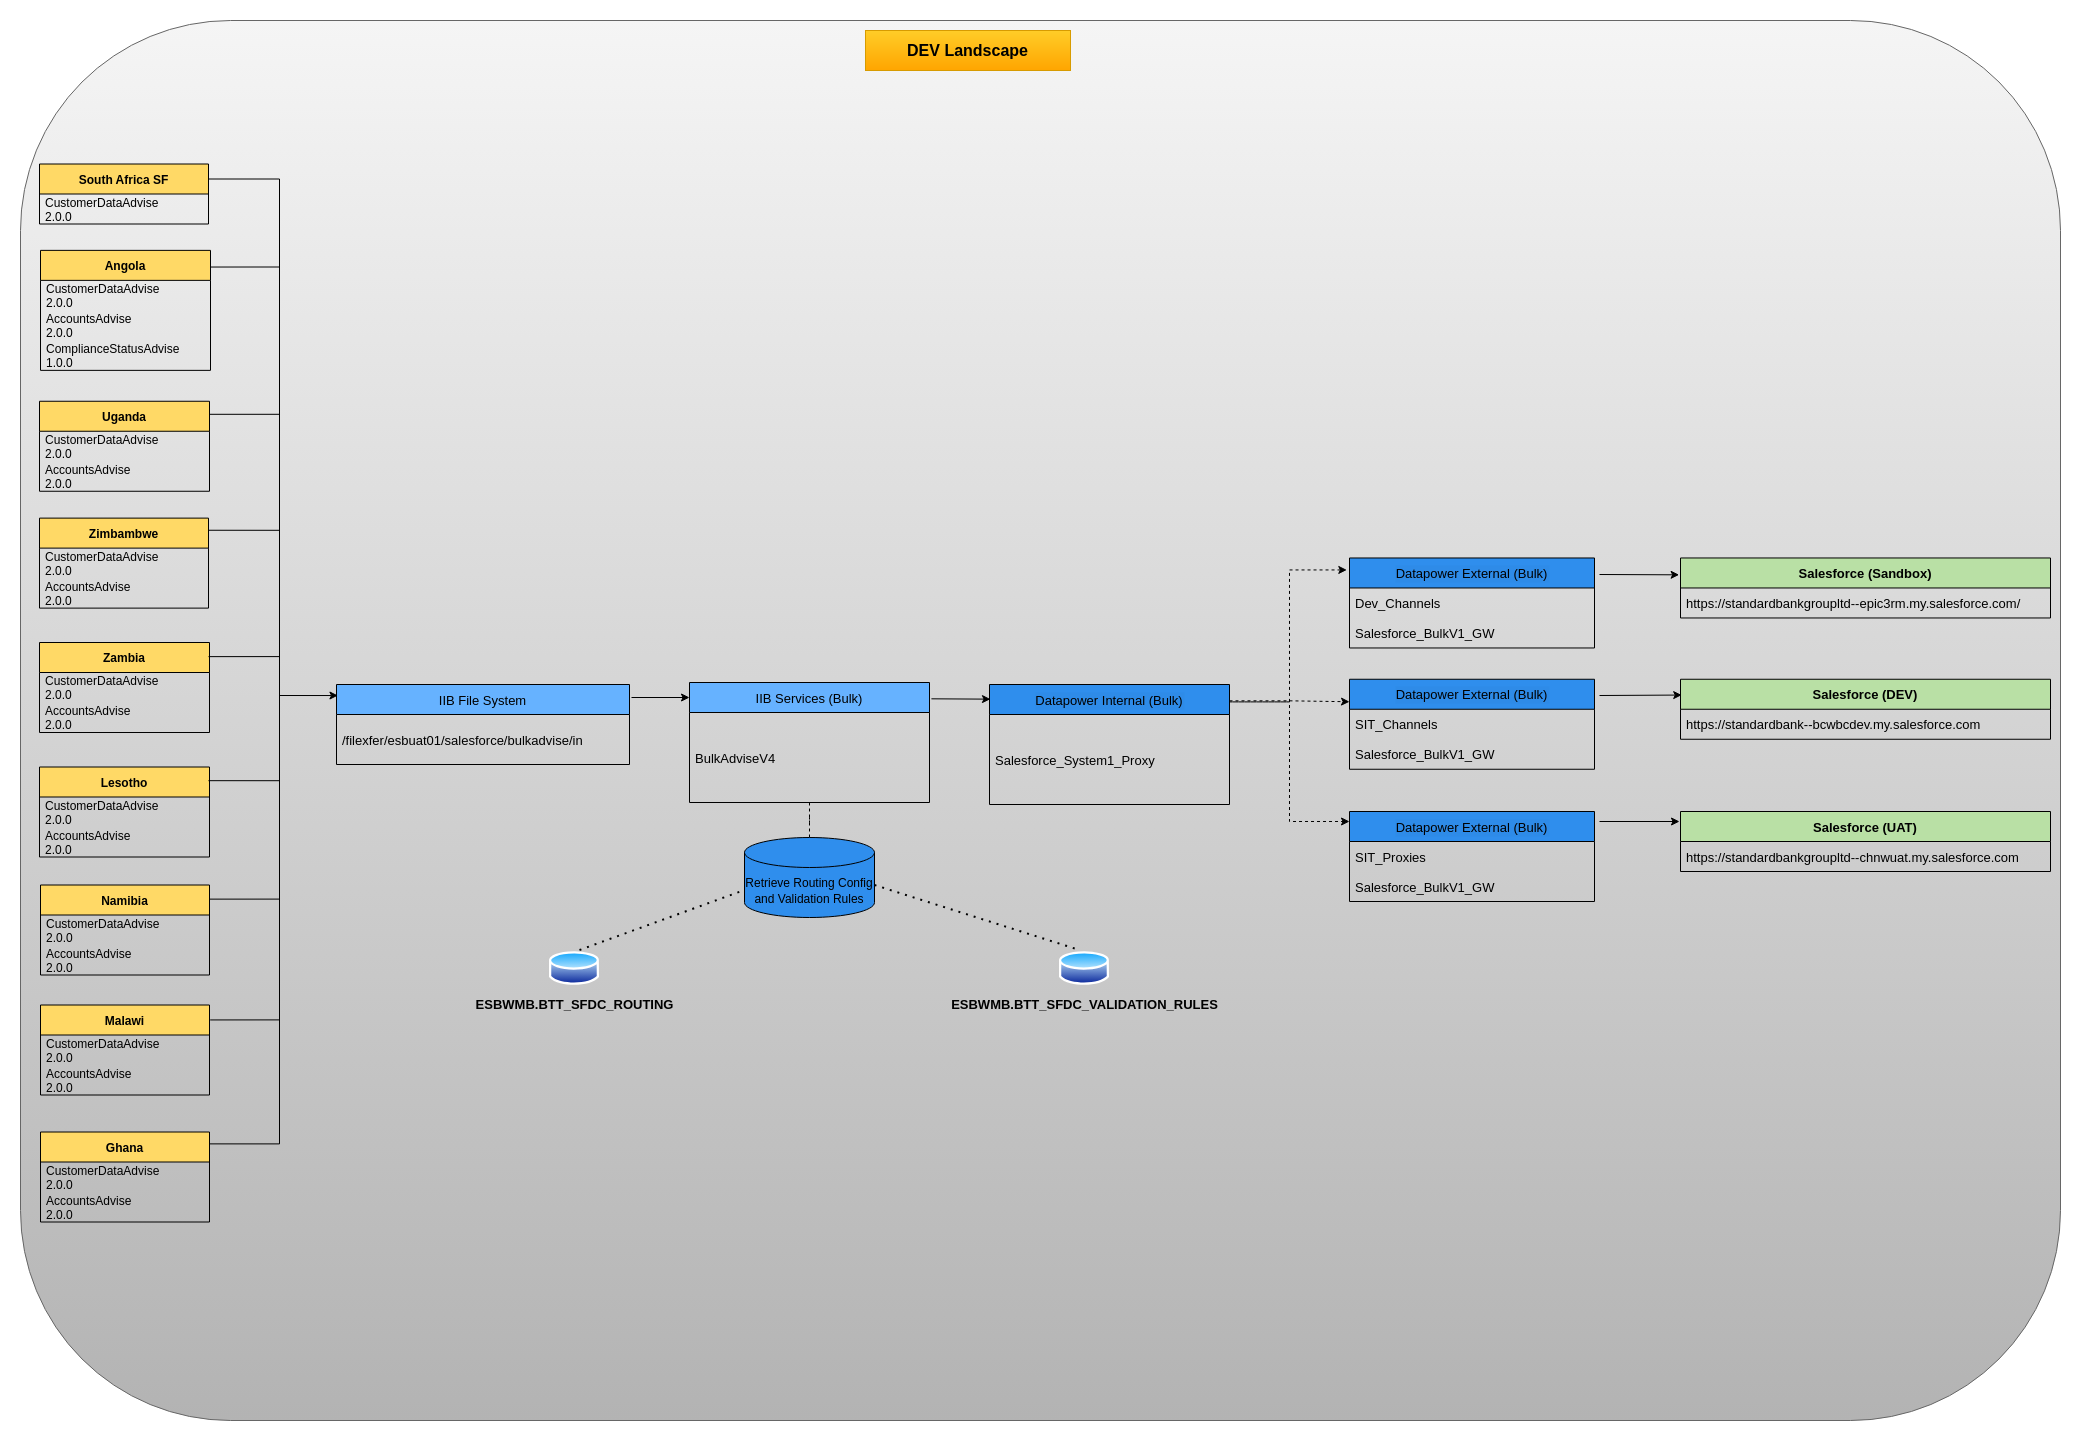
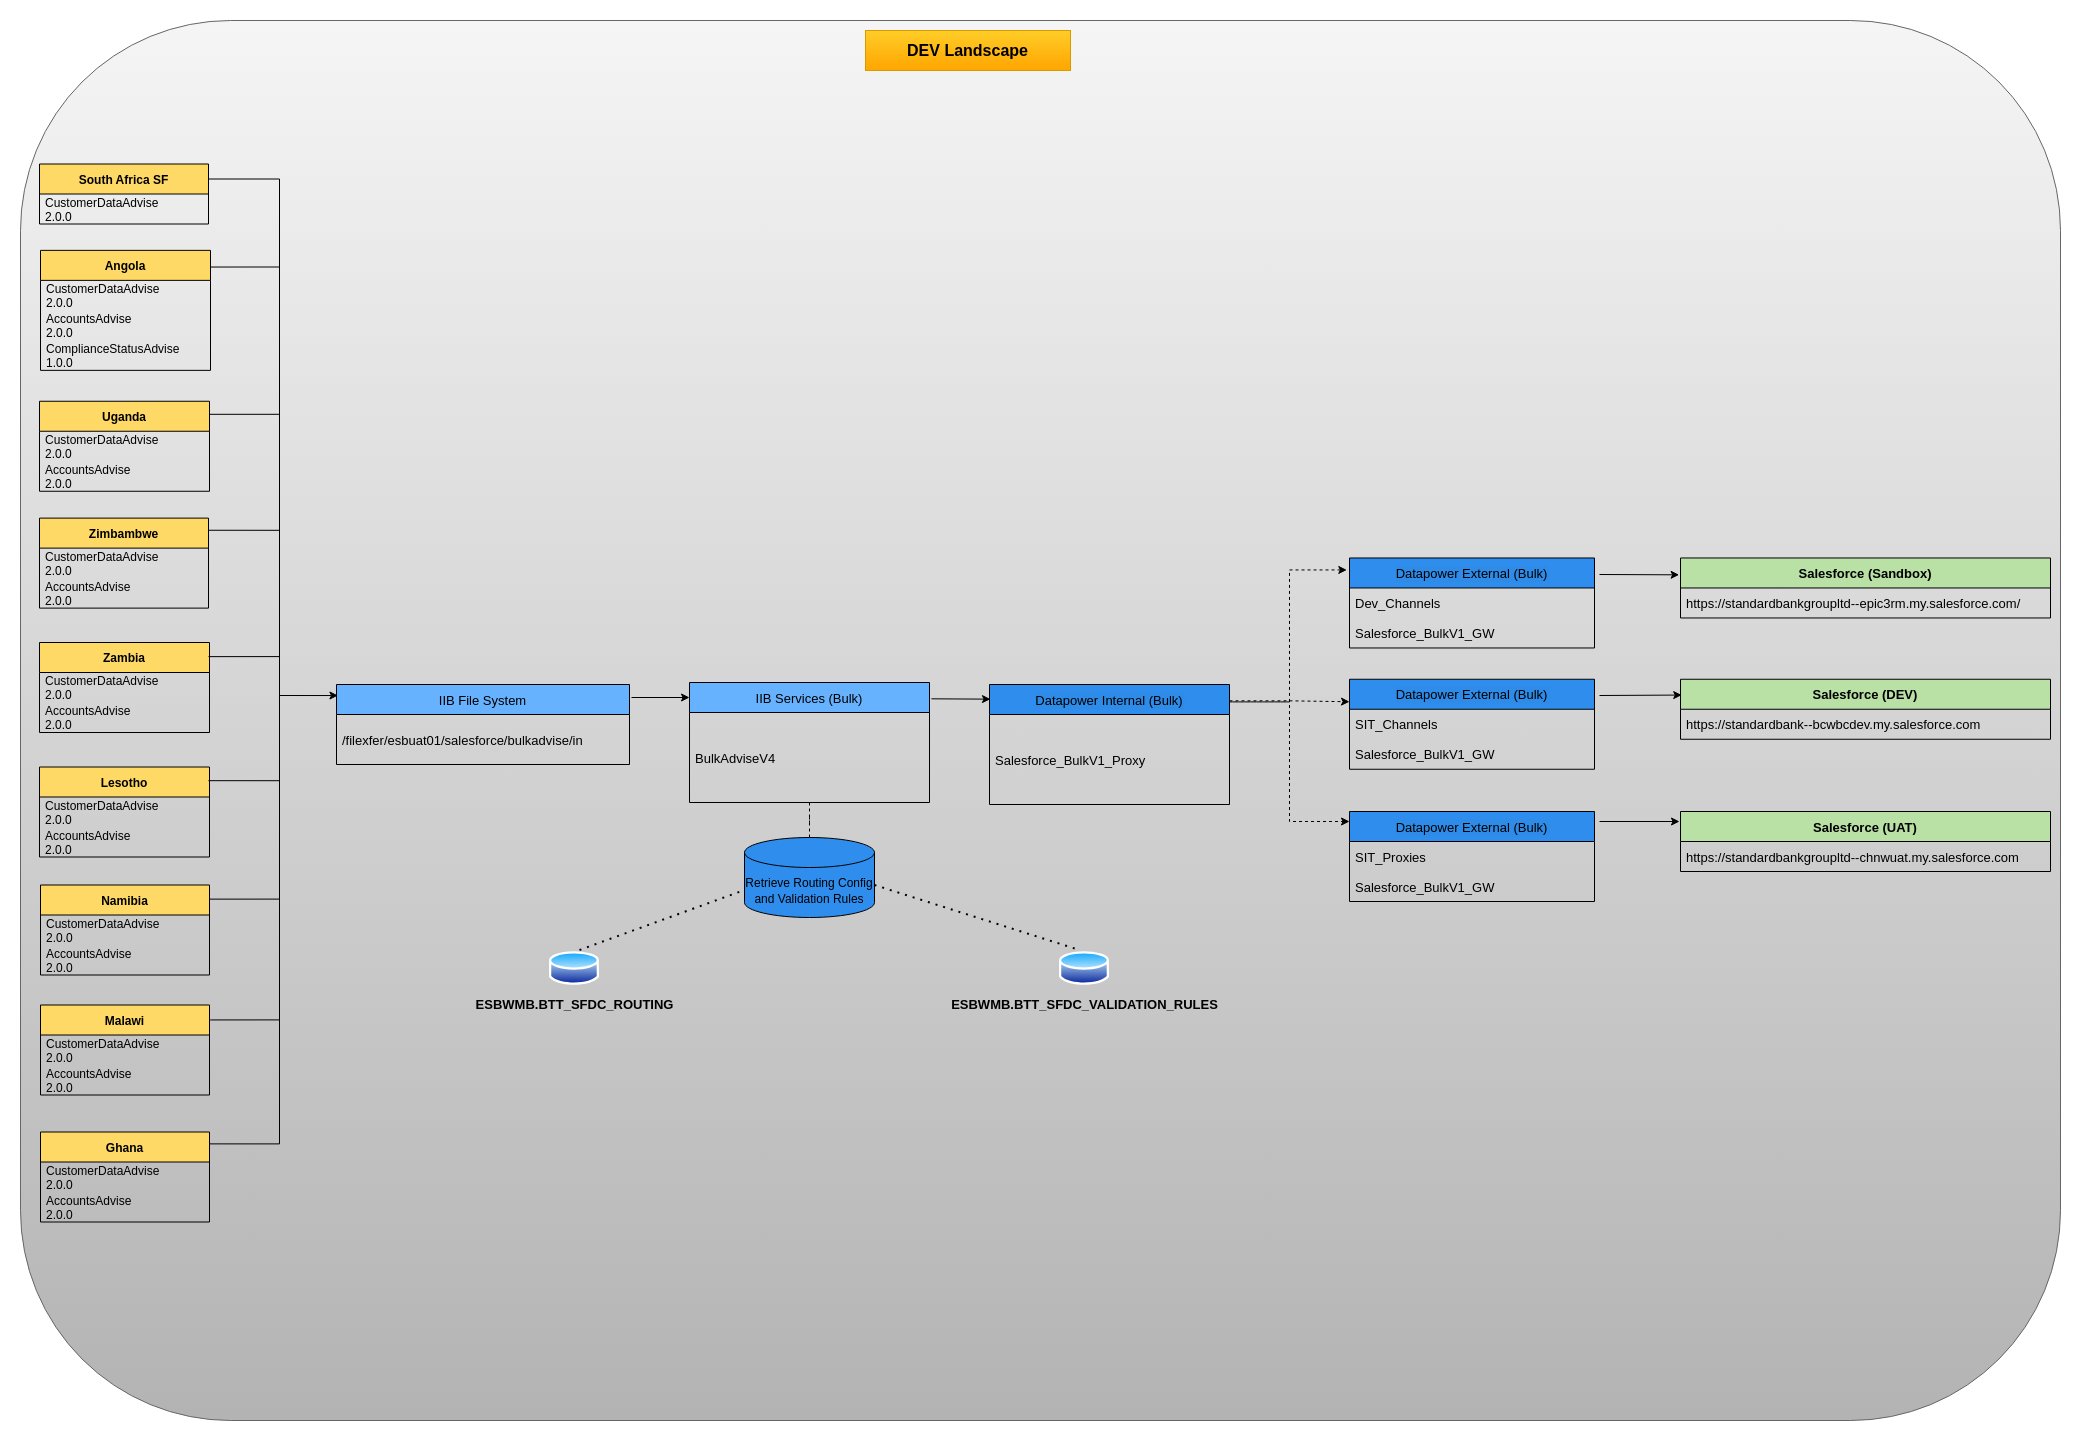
node "Salesforce_System1_Proxy": label "Salesforce_System1_Proxy" -> "Salesforce_BulkV1_Proxy"
